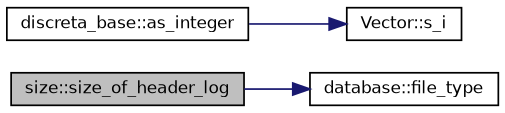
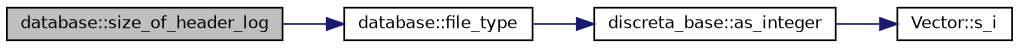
edge "database::file_type" -> "discreta_base::as_integer": added
node "size::size_of_header_log": label "size::size_of_header_log" -> "database::size_of_header_log"
